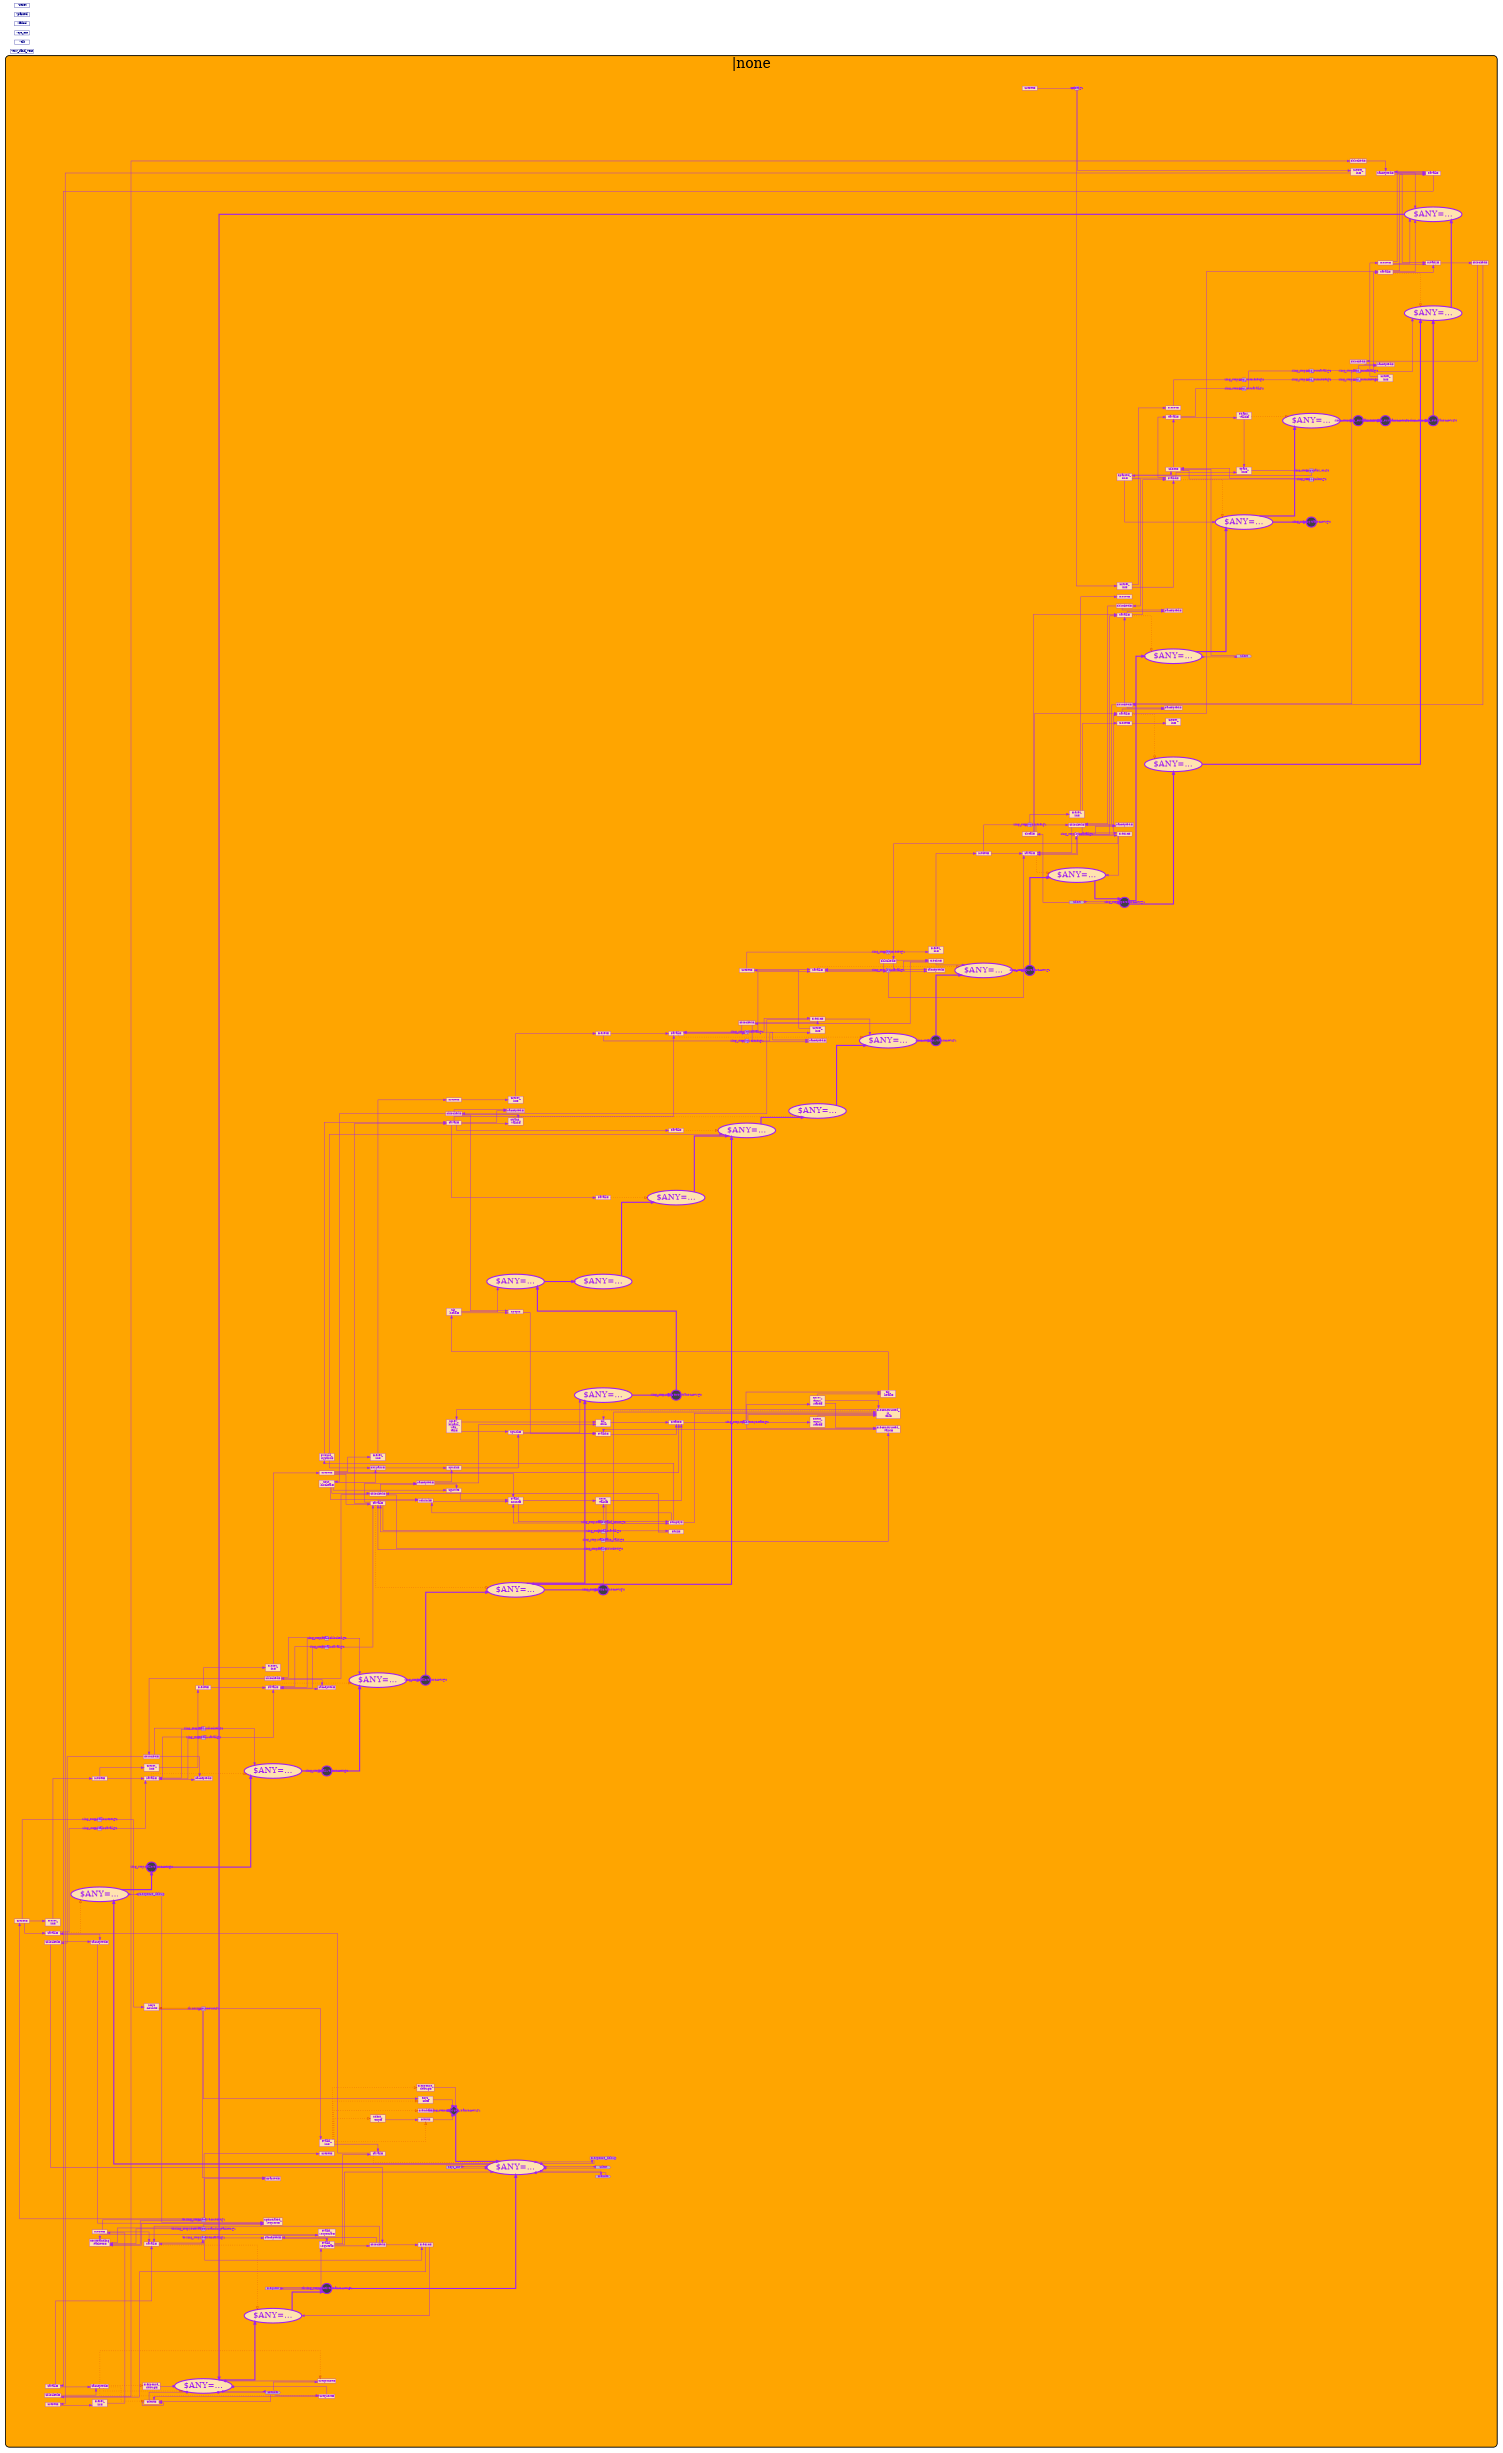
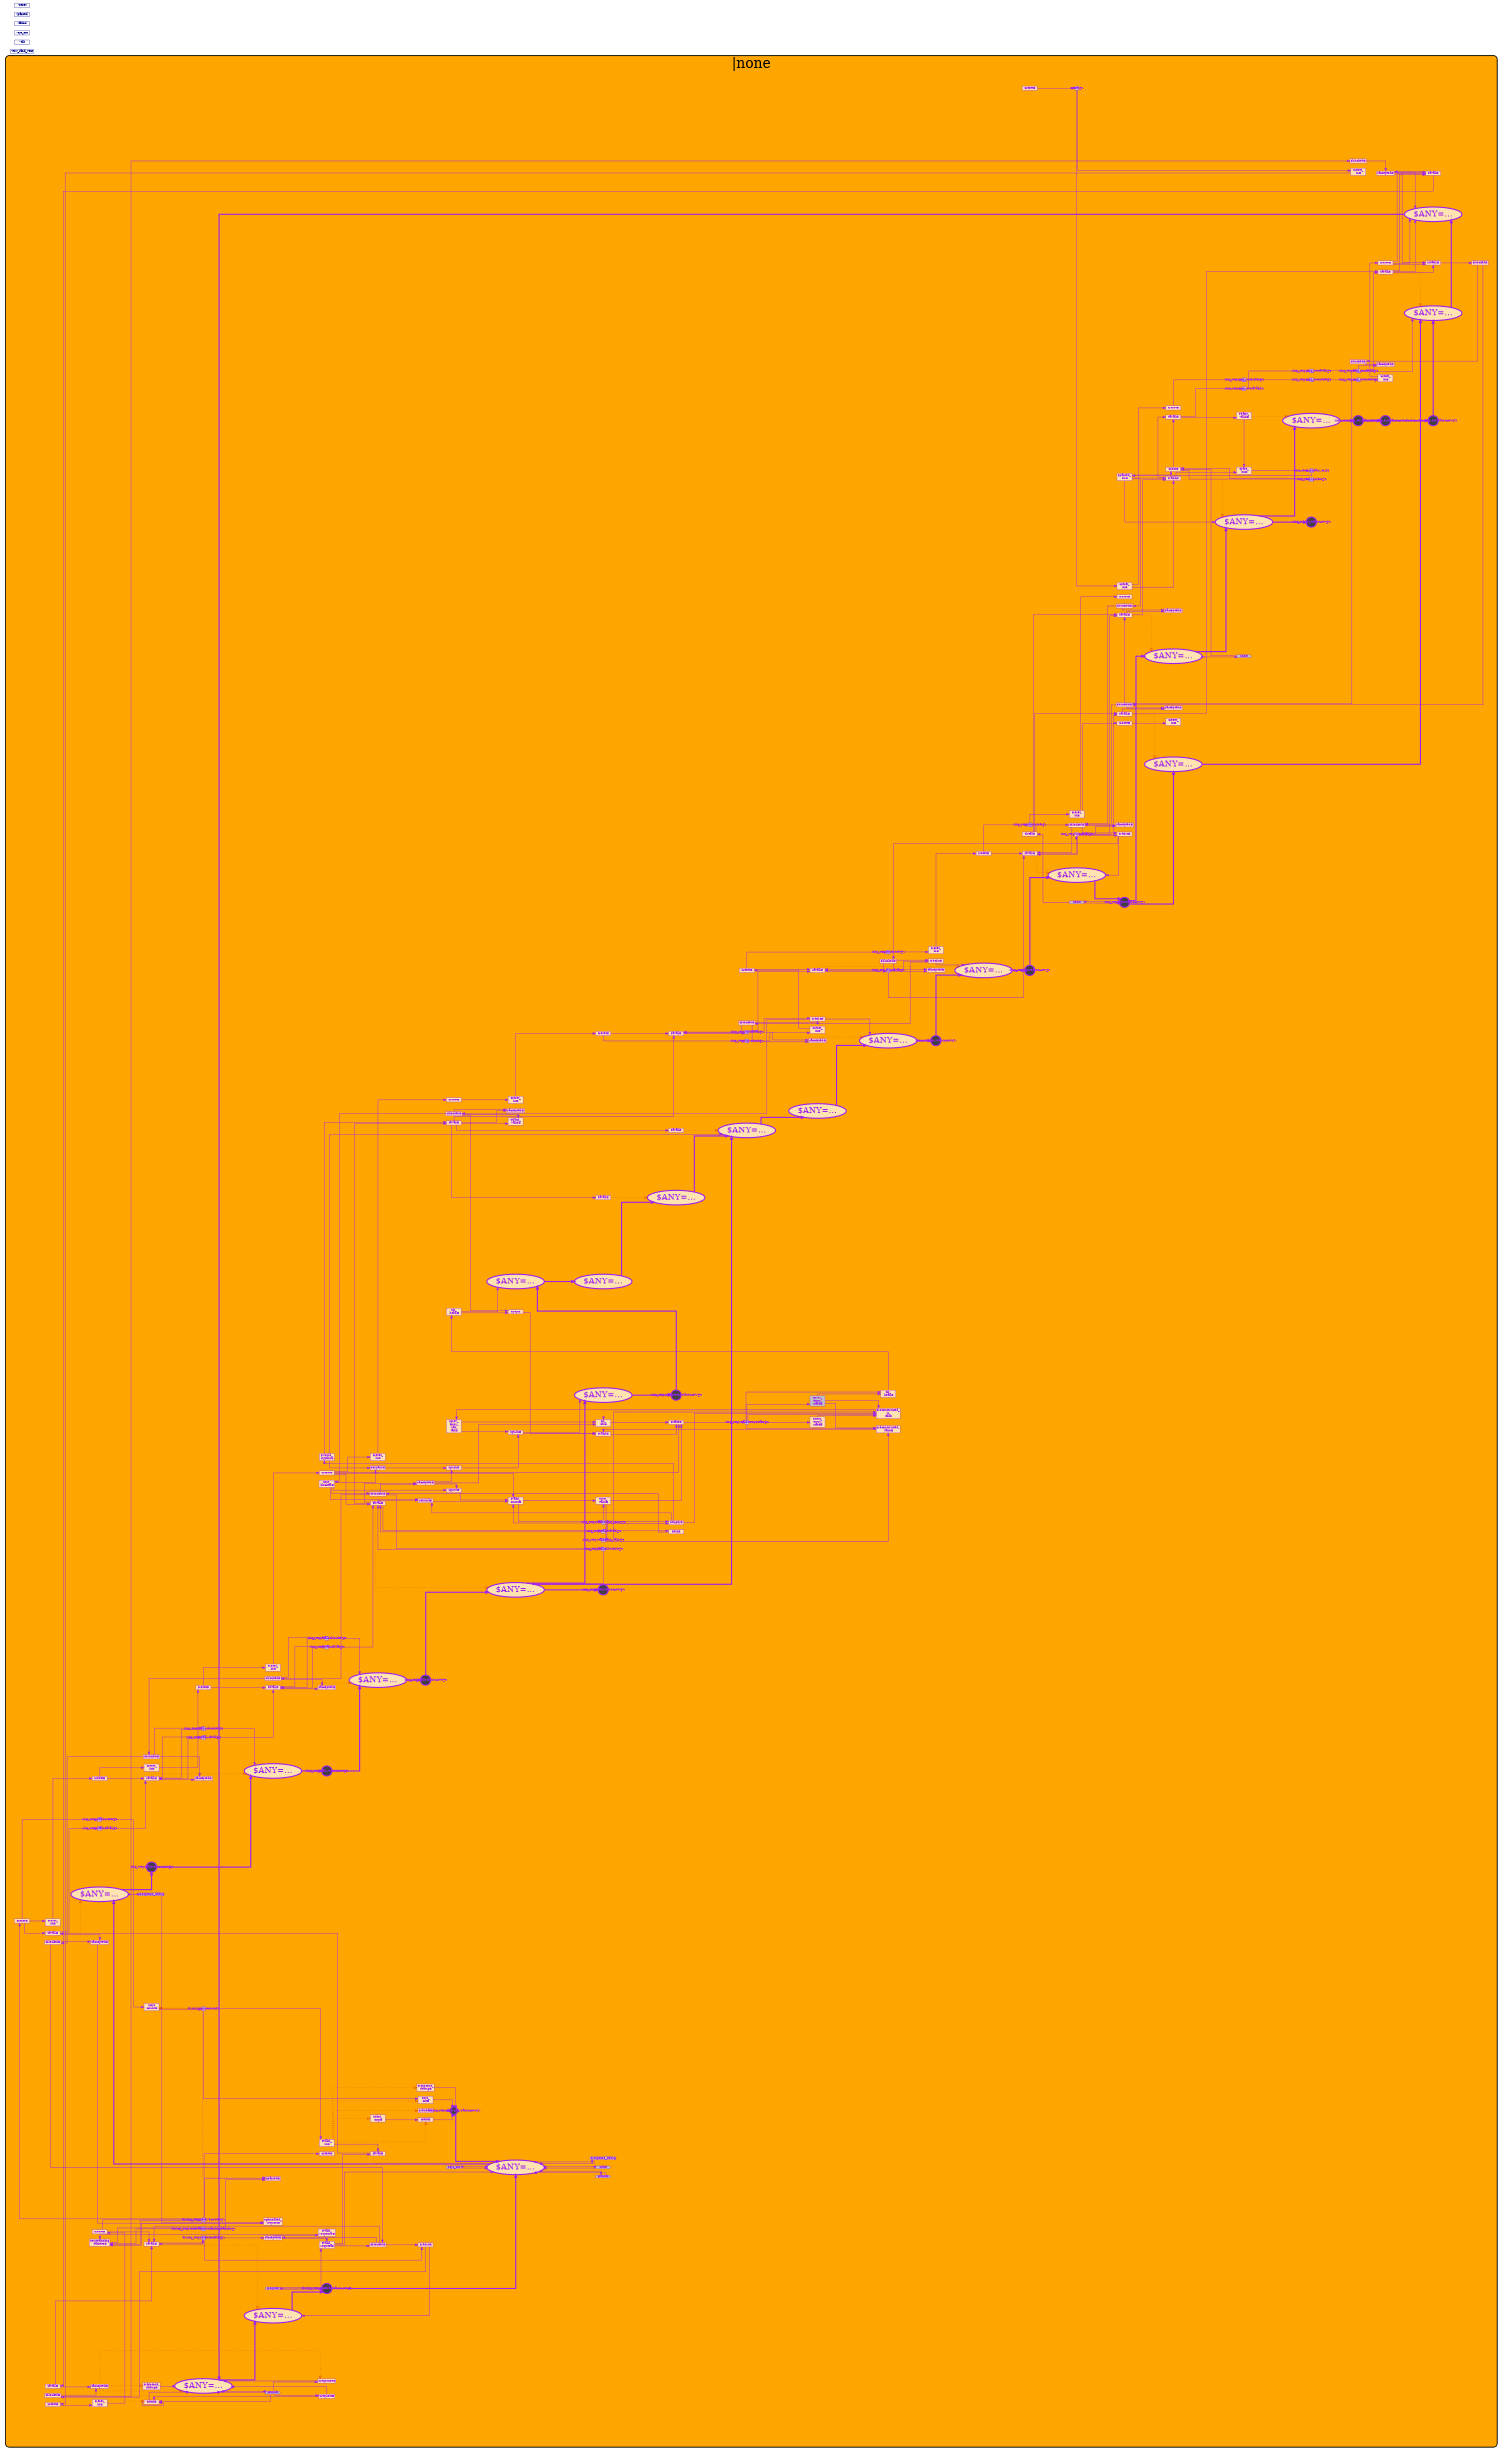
node "$prev_ entry_ state=": fillcolor #ffffffb0 -> grey
node "$prev_ bypass_ was_ tail=": label "$prev_ bypass_ was_ tail=" -> "$prev_ entry_ was_ tail="
edge "/tb|count$CycCount@1" -> "$passed=": style solid -> dotted
edge "/tb/ring_stop|receive2$OutstandingPackets@1" -> "$generated_ request=": now "/tb/ring_stop|receive2$OutstandingPackets@1" -> "$passed="
